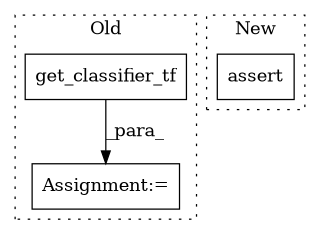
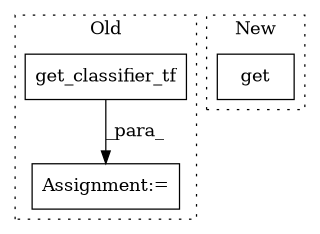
node "assert": label "assert" -> "get"
